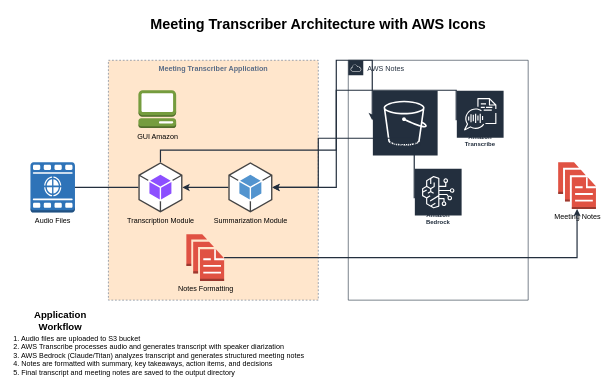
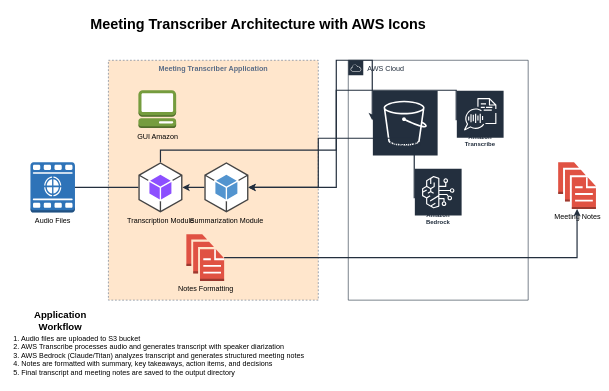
node "Meeting Transcriber Architecture with AWS Icons": moved (318, 24) -> (258, 24)
node "AWS Notes": label "AWS Notes" -> "AWS Cloud"
node "Summarization Module": moved (250, 188) -> (226, 188)
